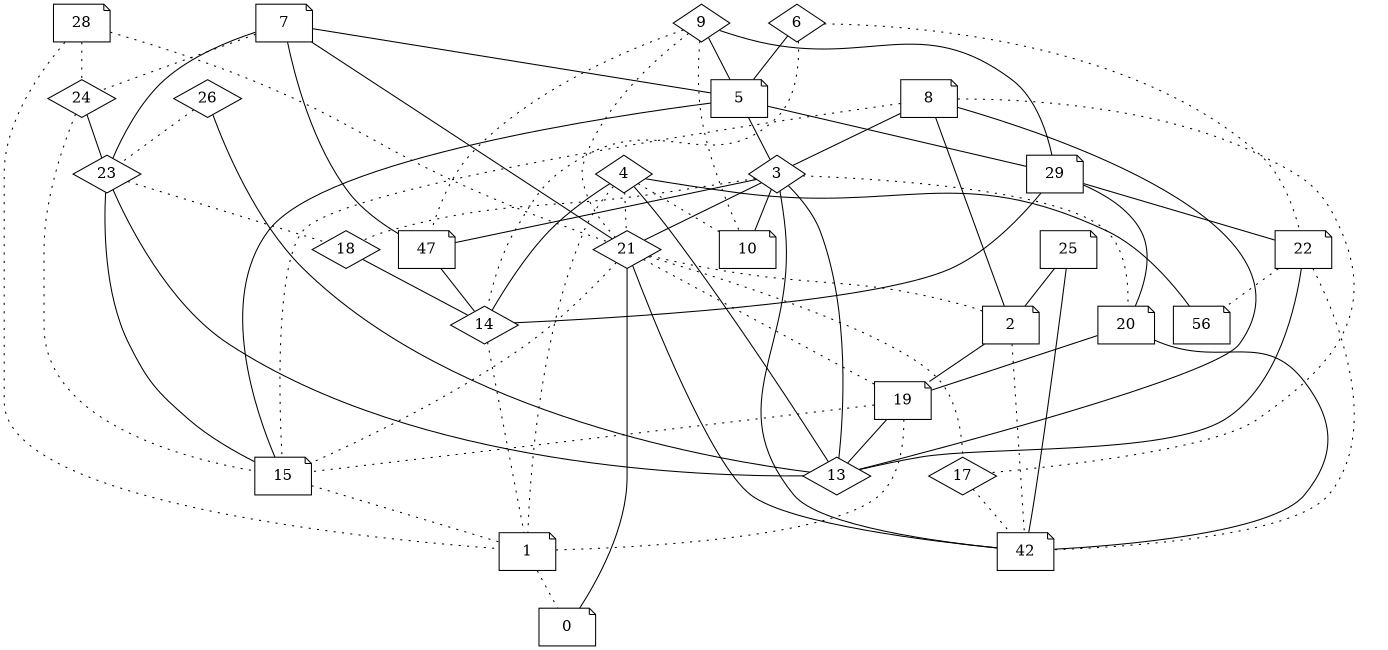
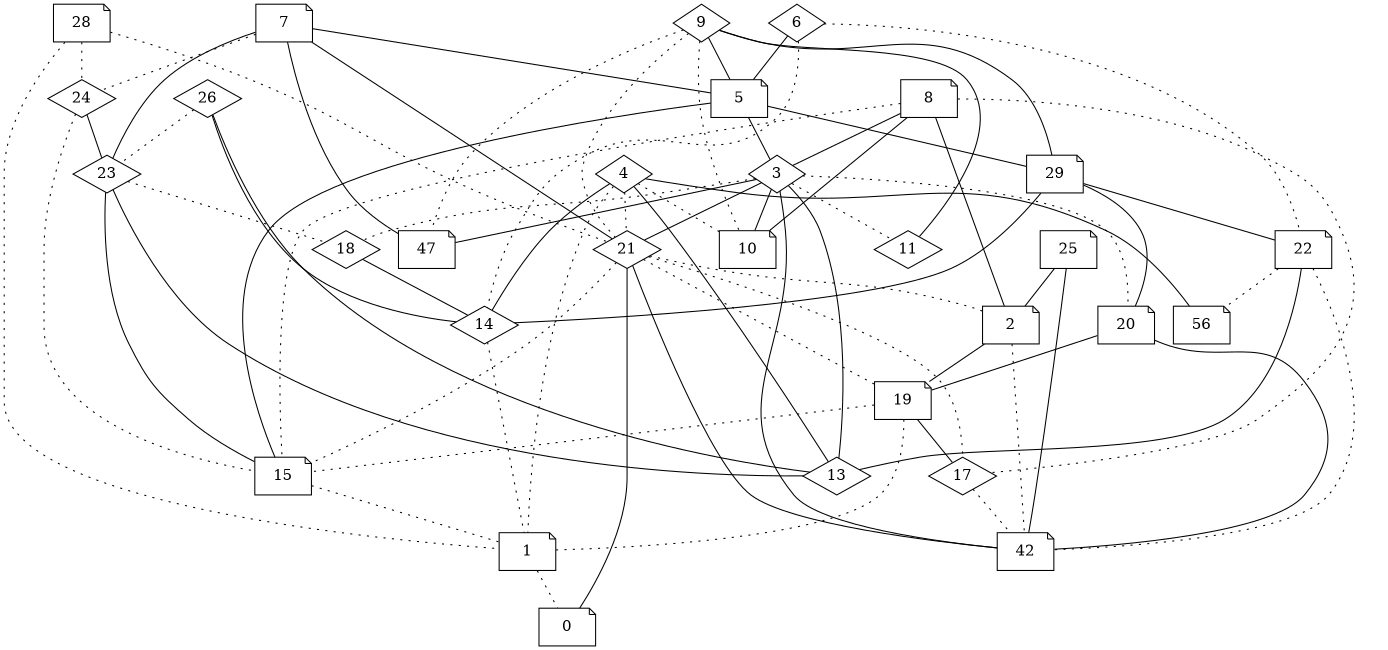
node "11": added
edge "47" -- "14": now "26" -- "14"
edge "8" -- "13": now "8" -- "10"
edge "19" -- "13": now "19" -- "17"
